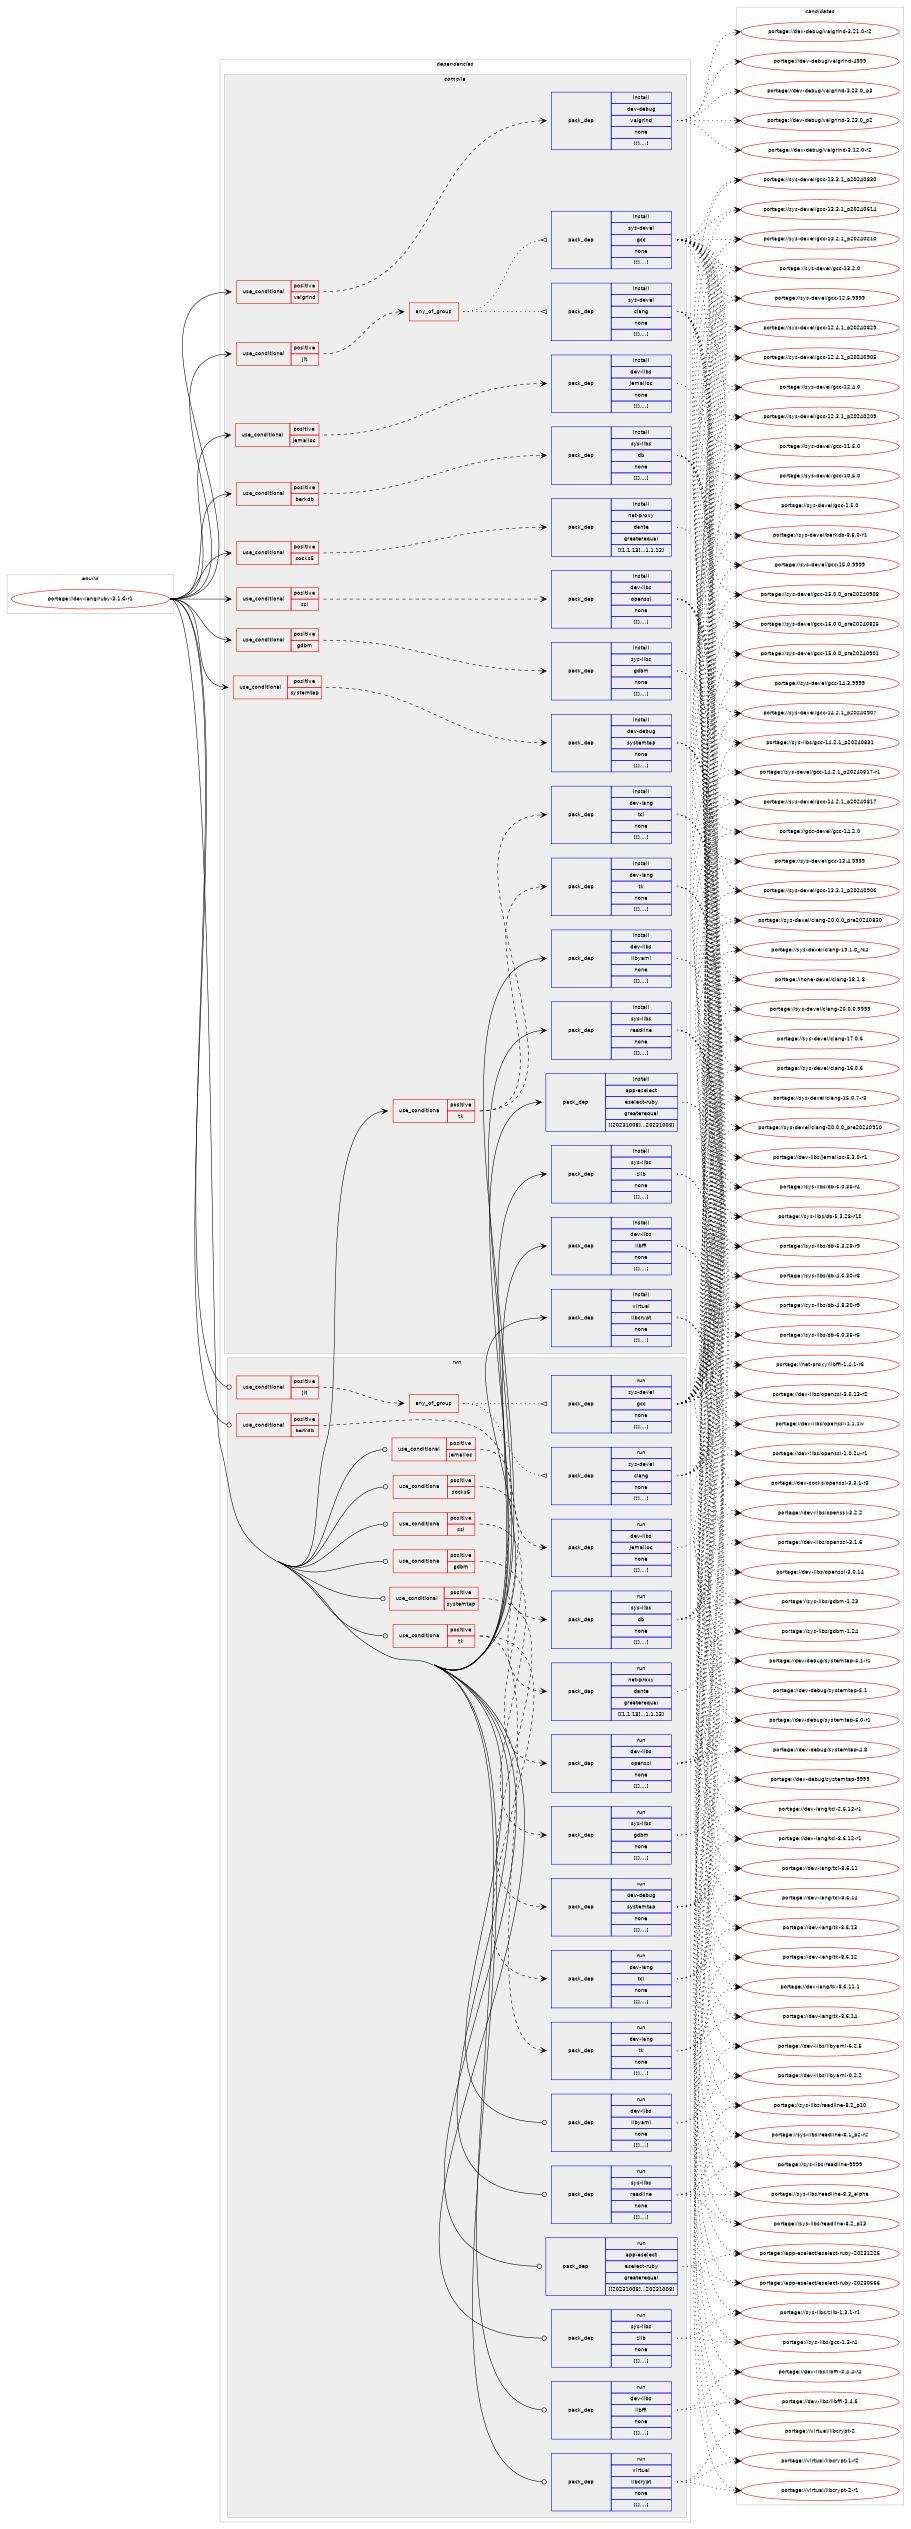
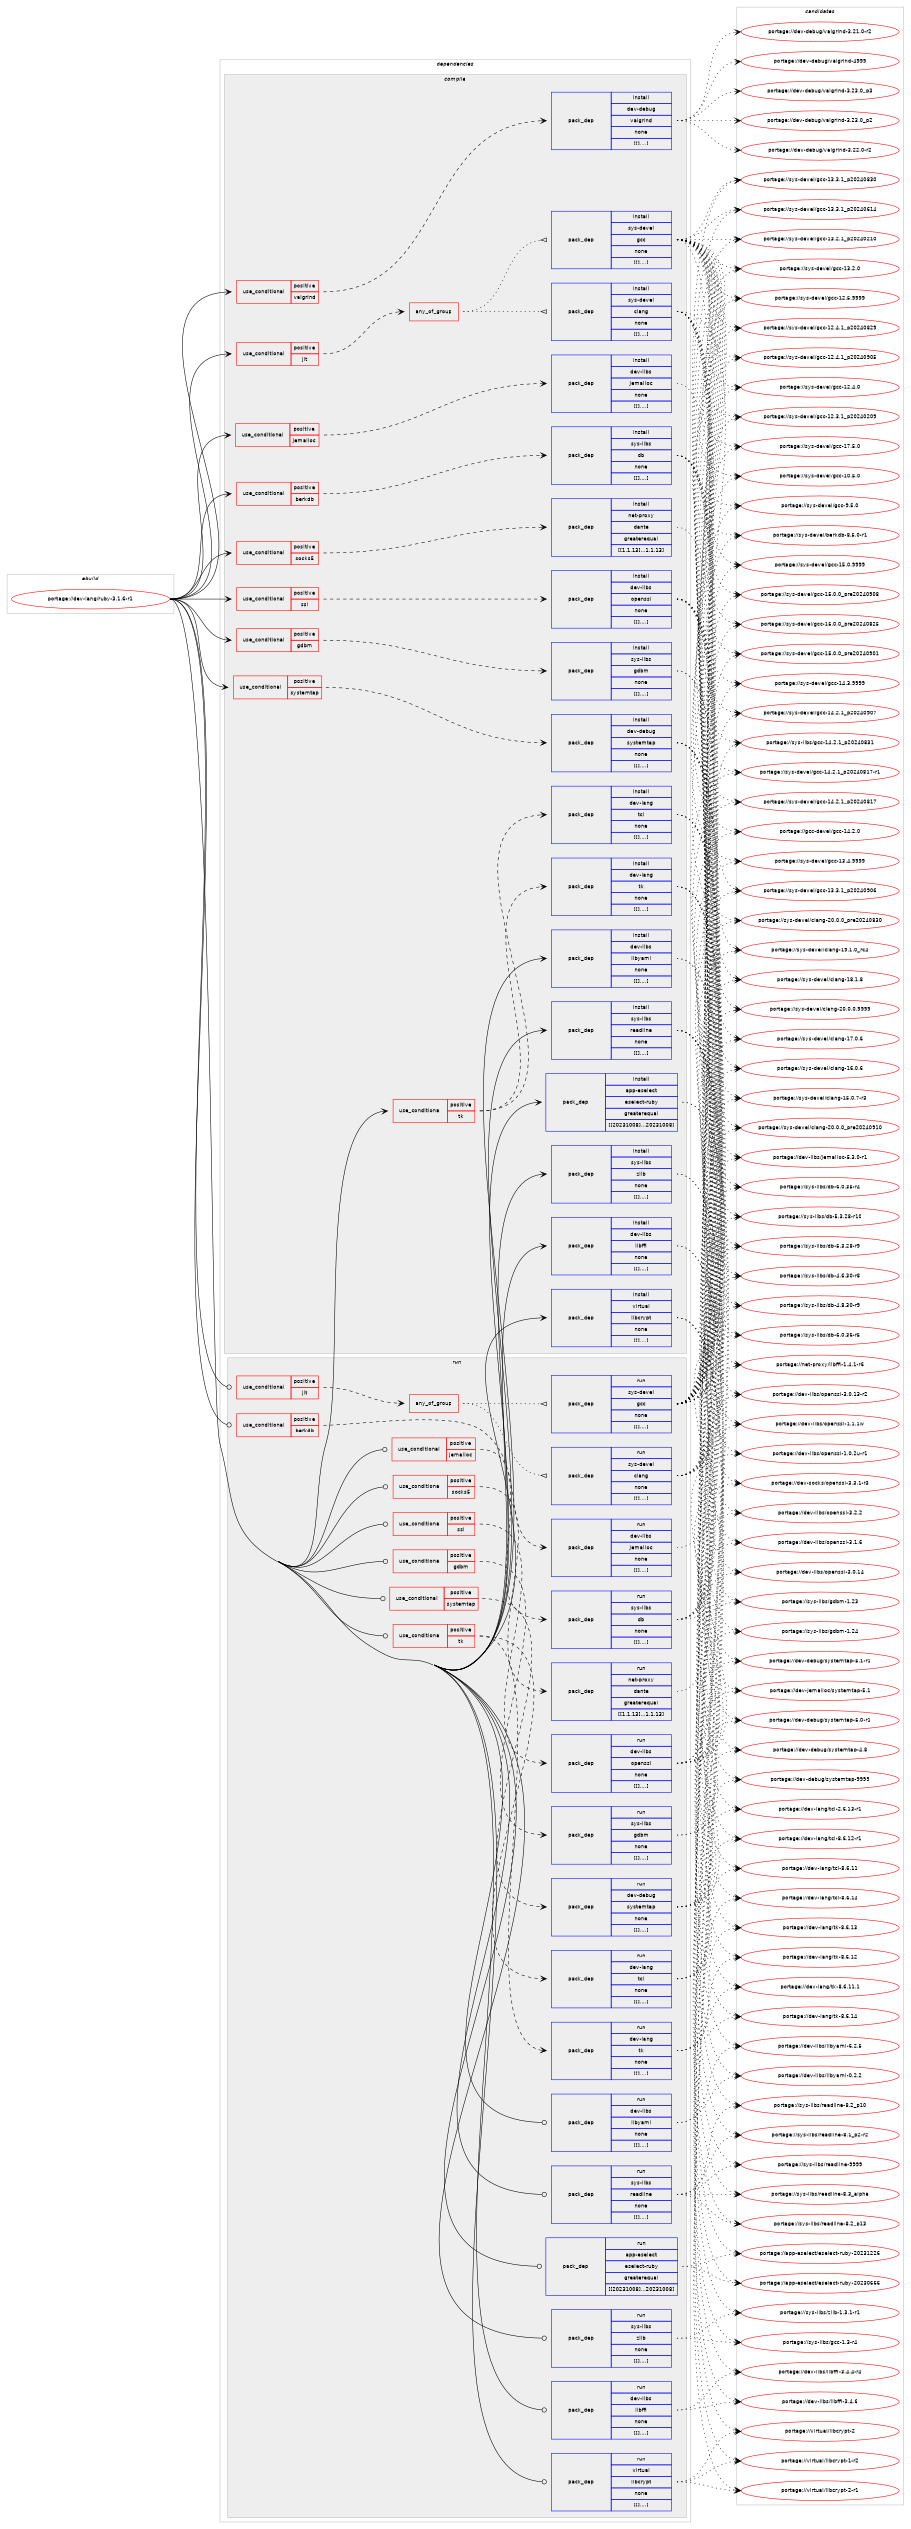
node "portage://dev-debug/valgrind-3.12.0-r2": label "portage://dev-debug/valgrind-3.12.0-r2" -> "portage://dev-debug/valgrind-3.22.0-r2"
node "portage://sys-devel/gcc-11.5.0": label "portage://sys-devel/gcc-11.5.0" -> "portage://sys-devel/gcc-17.5.0"
node "portage://sys-devel/gcc-1.5.0": label "portage://sys-devel/gcc-1.5.0" -> "portage://sys-devel/gcc-9.5.0"
node "portage://none-devel/clang-18.1.8": label "portage://none-devel/clang-18.1.8" -> "portage://sys-devel/clang-18.1.8"
node "portage://sys-libs/db-6.0.35-r5": label "portage://sys-libs/db-6.0.35-r5" -> "portage://sys-libs/db-6.0.36-r5"
node "portage://dev-debug/systemtap-5.1": label "portage://dev-debug/systemtap-5.1" -> "portage://dev-jemalloc/systemtap-5.1"
